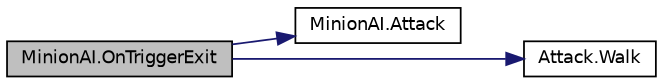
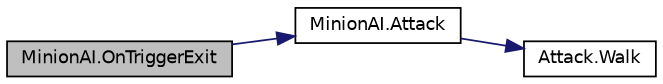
edge "MinionAI.OnTriggerExit" -> "Attack.Walk": now "MinionAI.Attack" -> "Attack.Walk"
